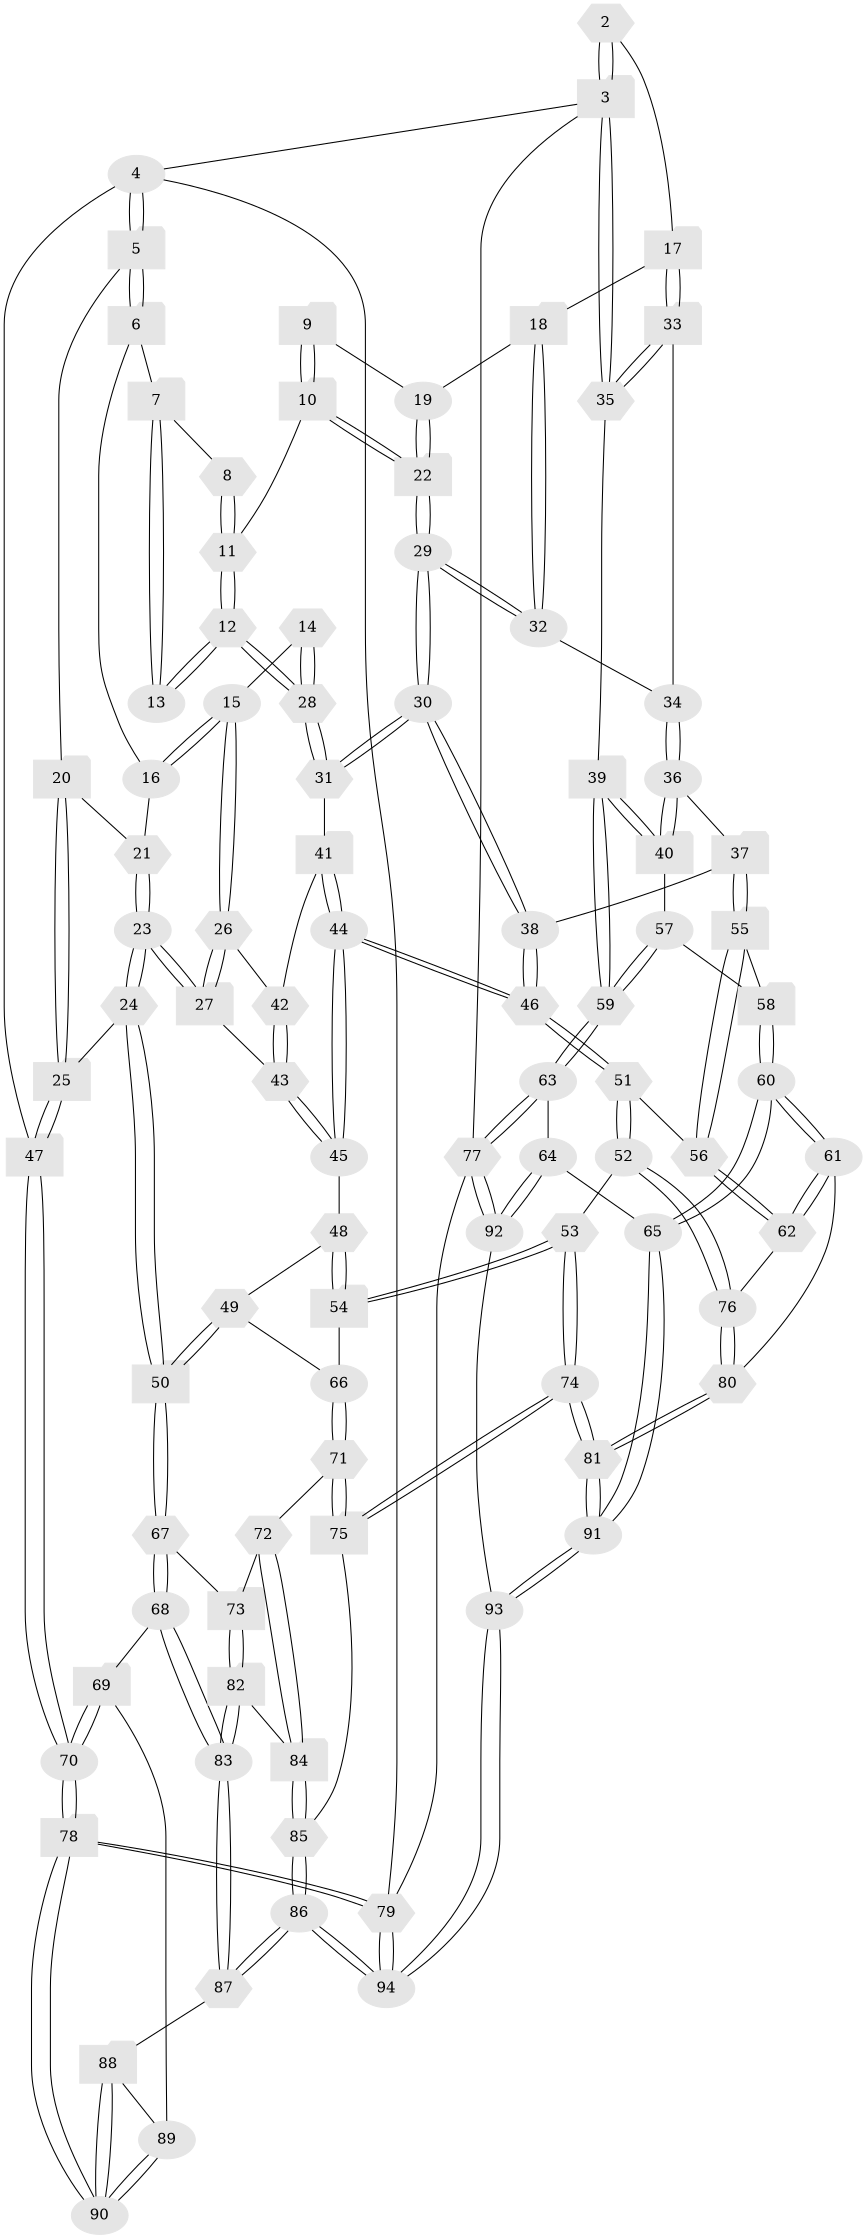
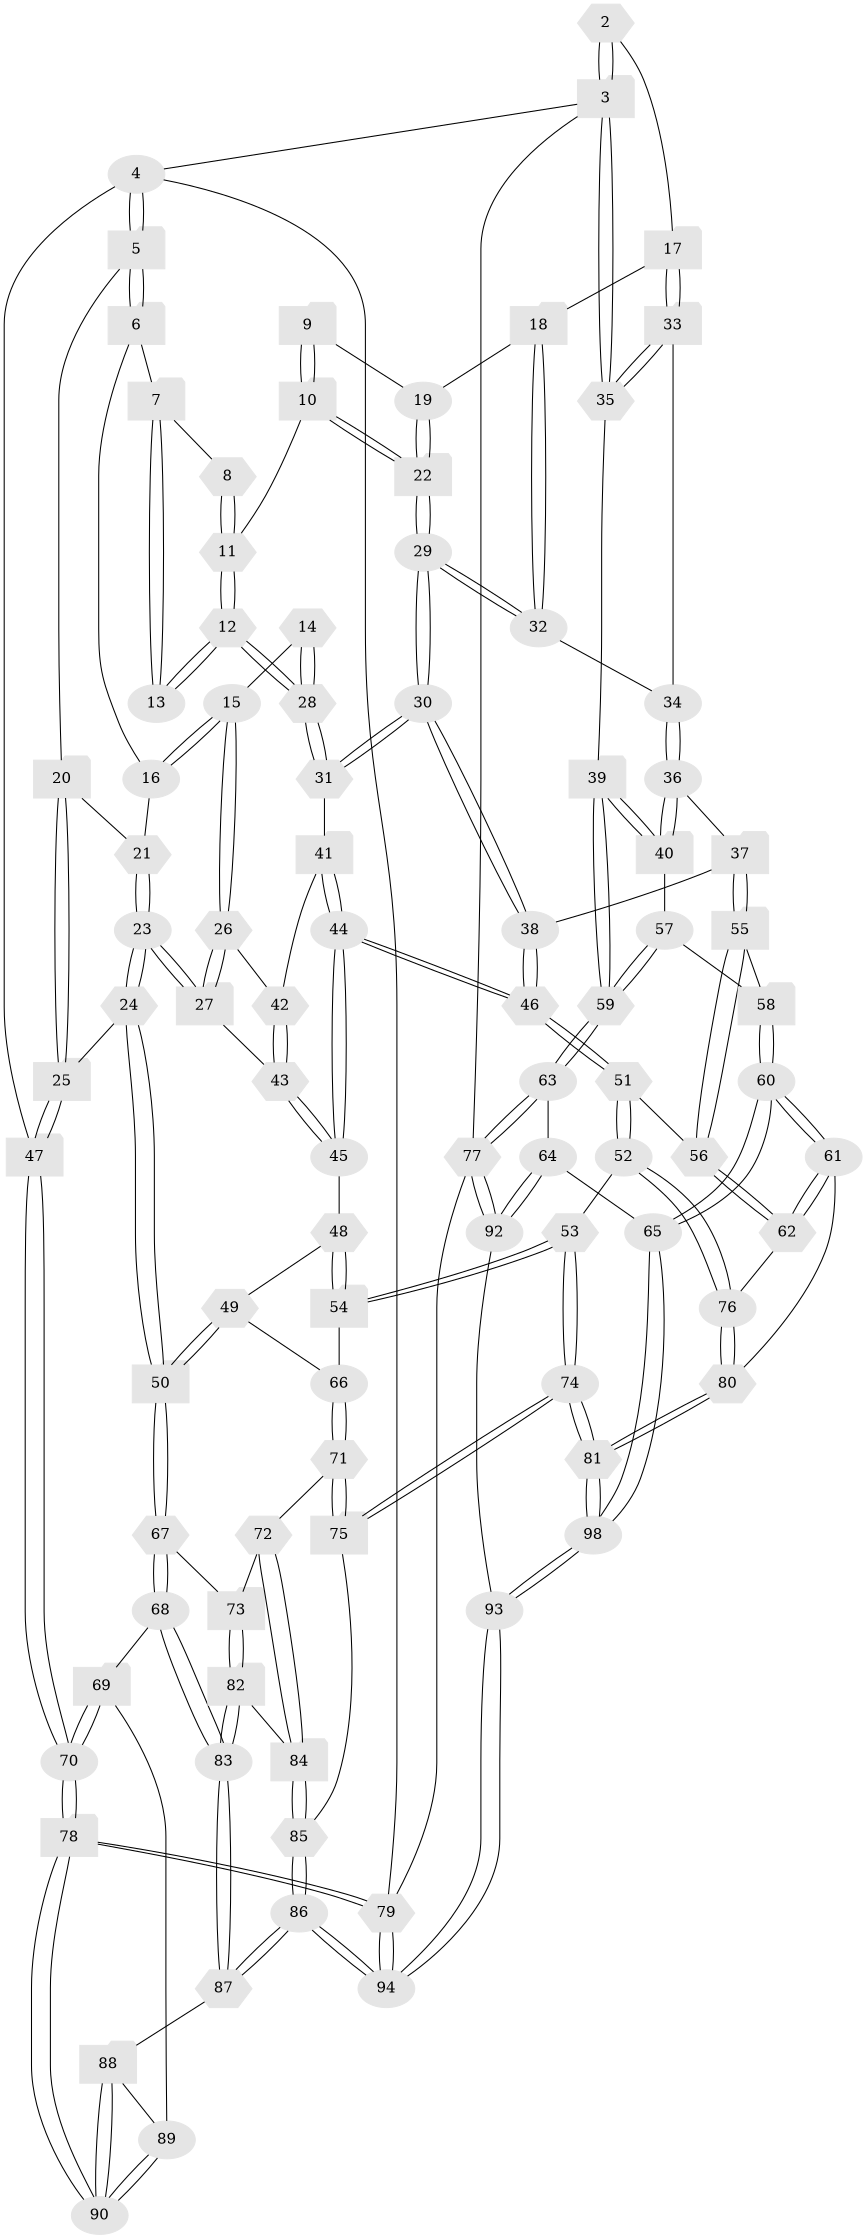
node "91": label "91" -> "98"
